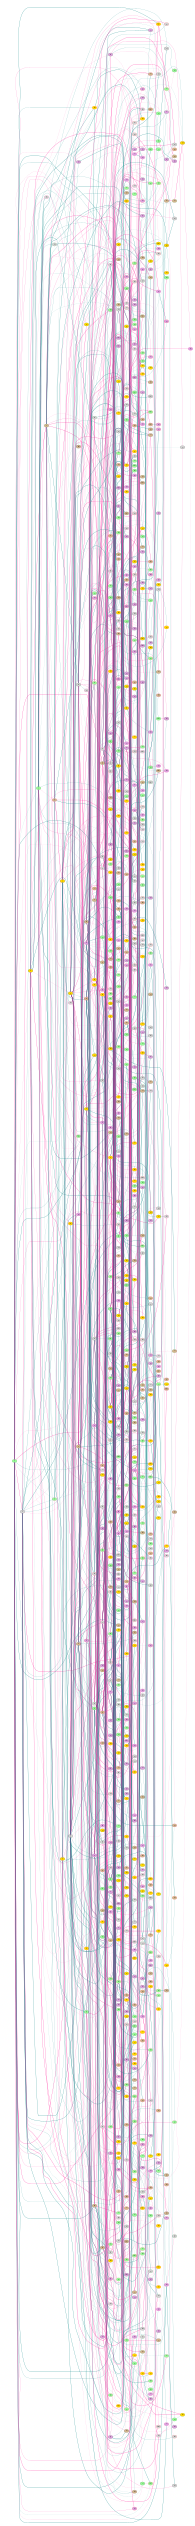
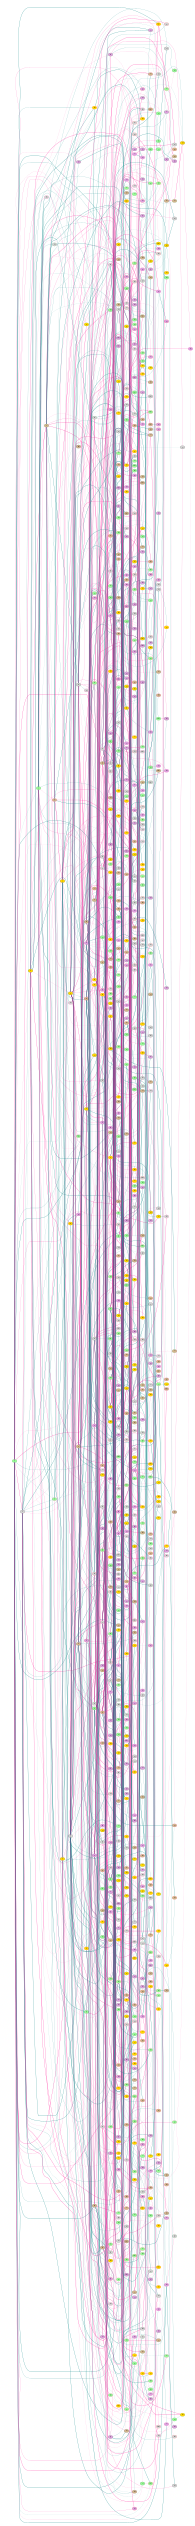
node "381": fillcolor gold -> lightgrey
node "690": removed
node "581": removed
